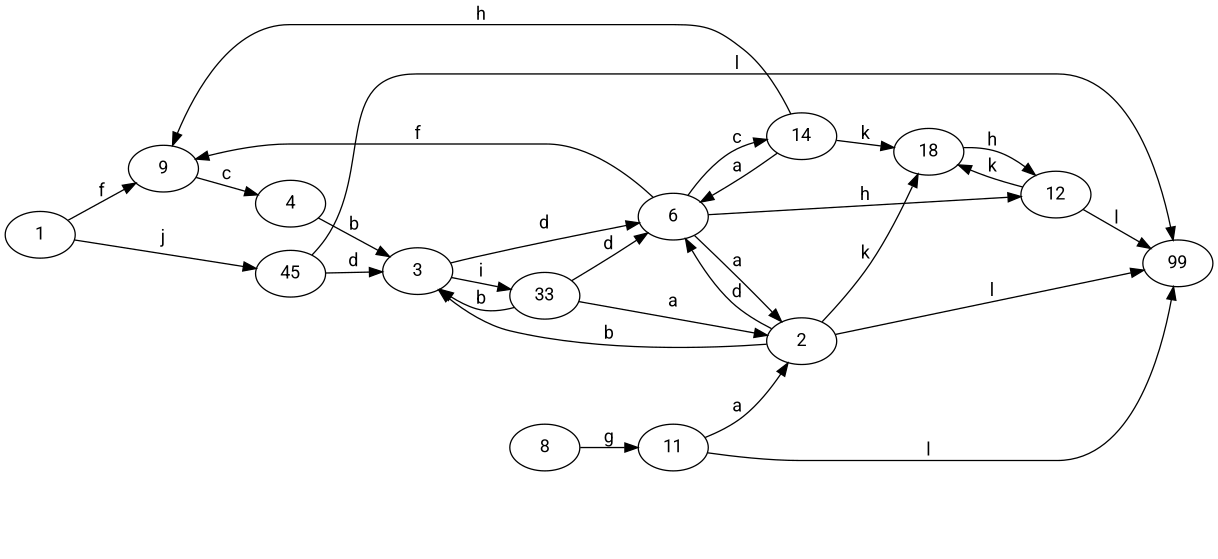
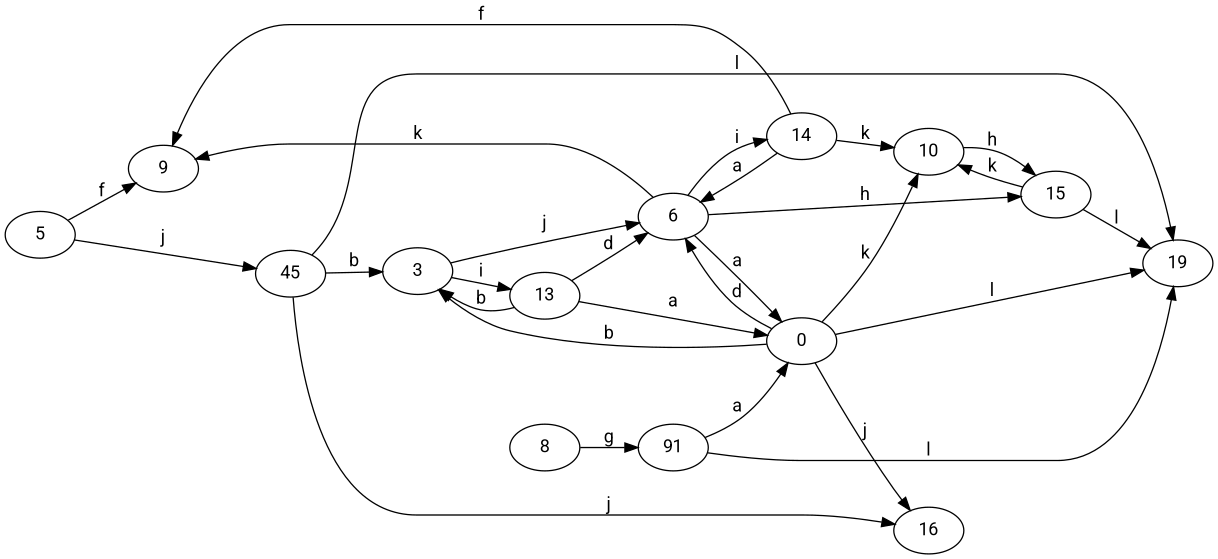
edge "14" -> "9": label "h" -> "f"
edge "6" -> "9": label "f" -> "k"
edge "6" -> "14": label "c" -> "i"
node "18": label "18" -> "10"
node "12": label "12" -> "15"
node "4": removed
edge "3" -> "6": label "d" -> "j"
node "1": label "1" -> "5"
edge "45" -> "3": label "d" -> "b"
node "99": label "99" -> "19"
node "33": label "33" -> "13"
node "2": label "2" -> "0"
node "11": label "11" -> "91"
node "16": added
